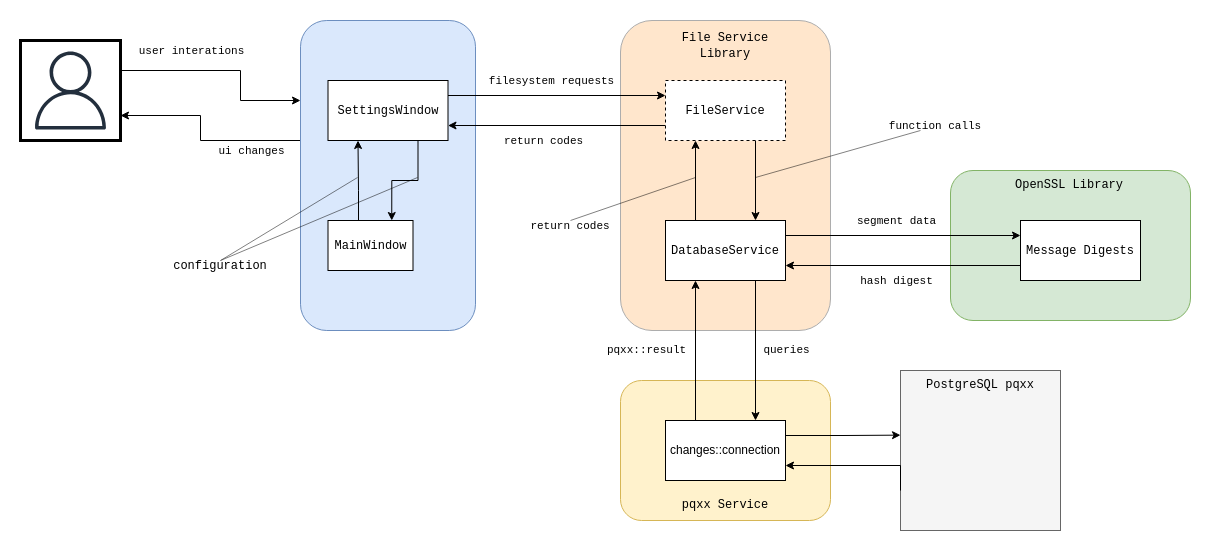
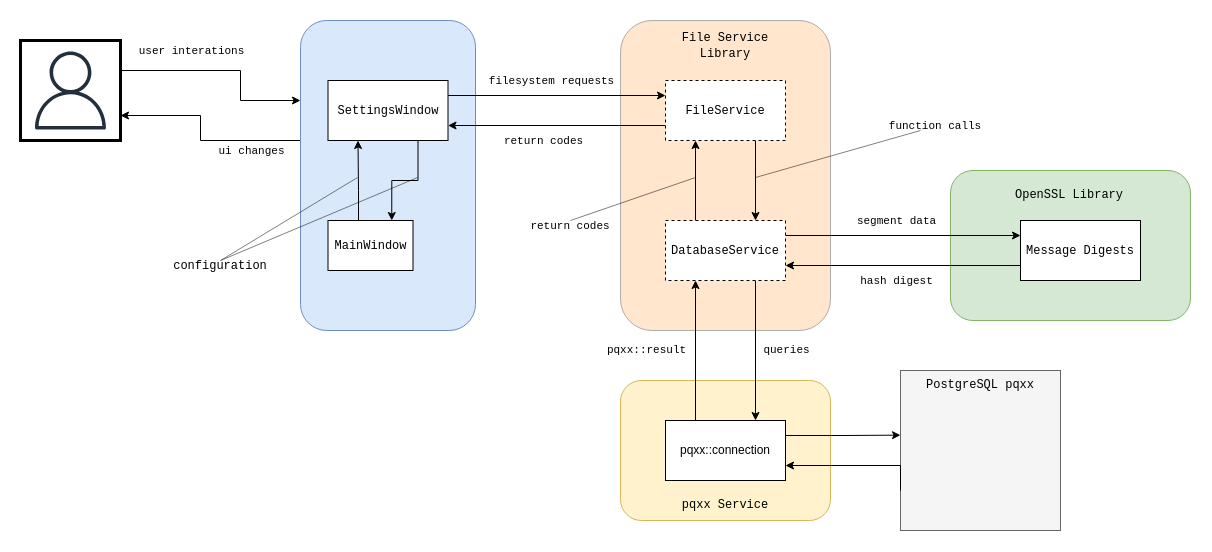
node "OpenSSL Library": moved (1071, 183) -> (1071, 193)
node "DatabaseService": style solid -> dashed
node "changes::connection": label "changes::connection" -> "pqxx::connection"
